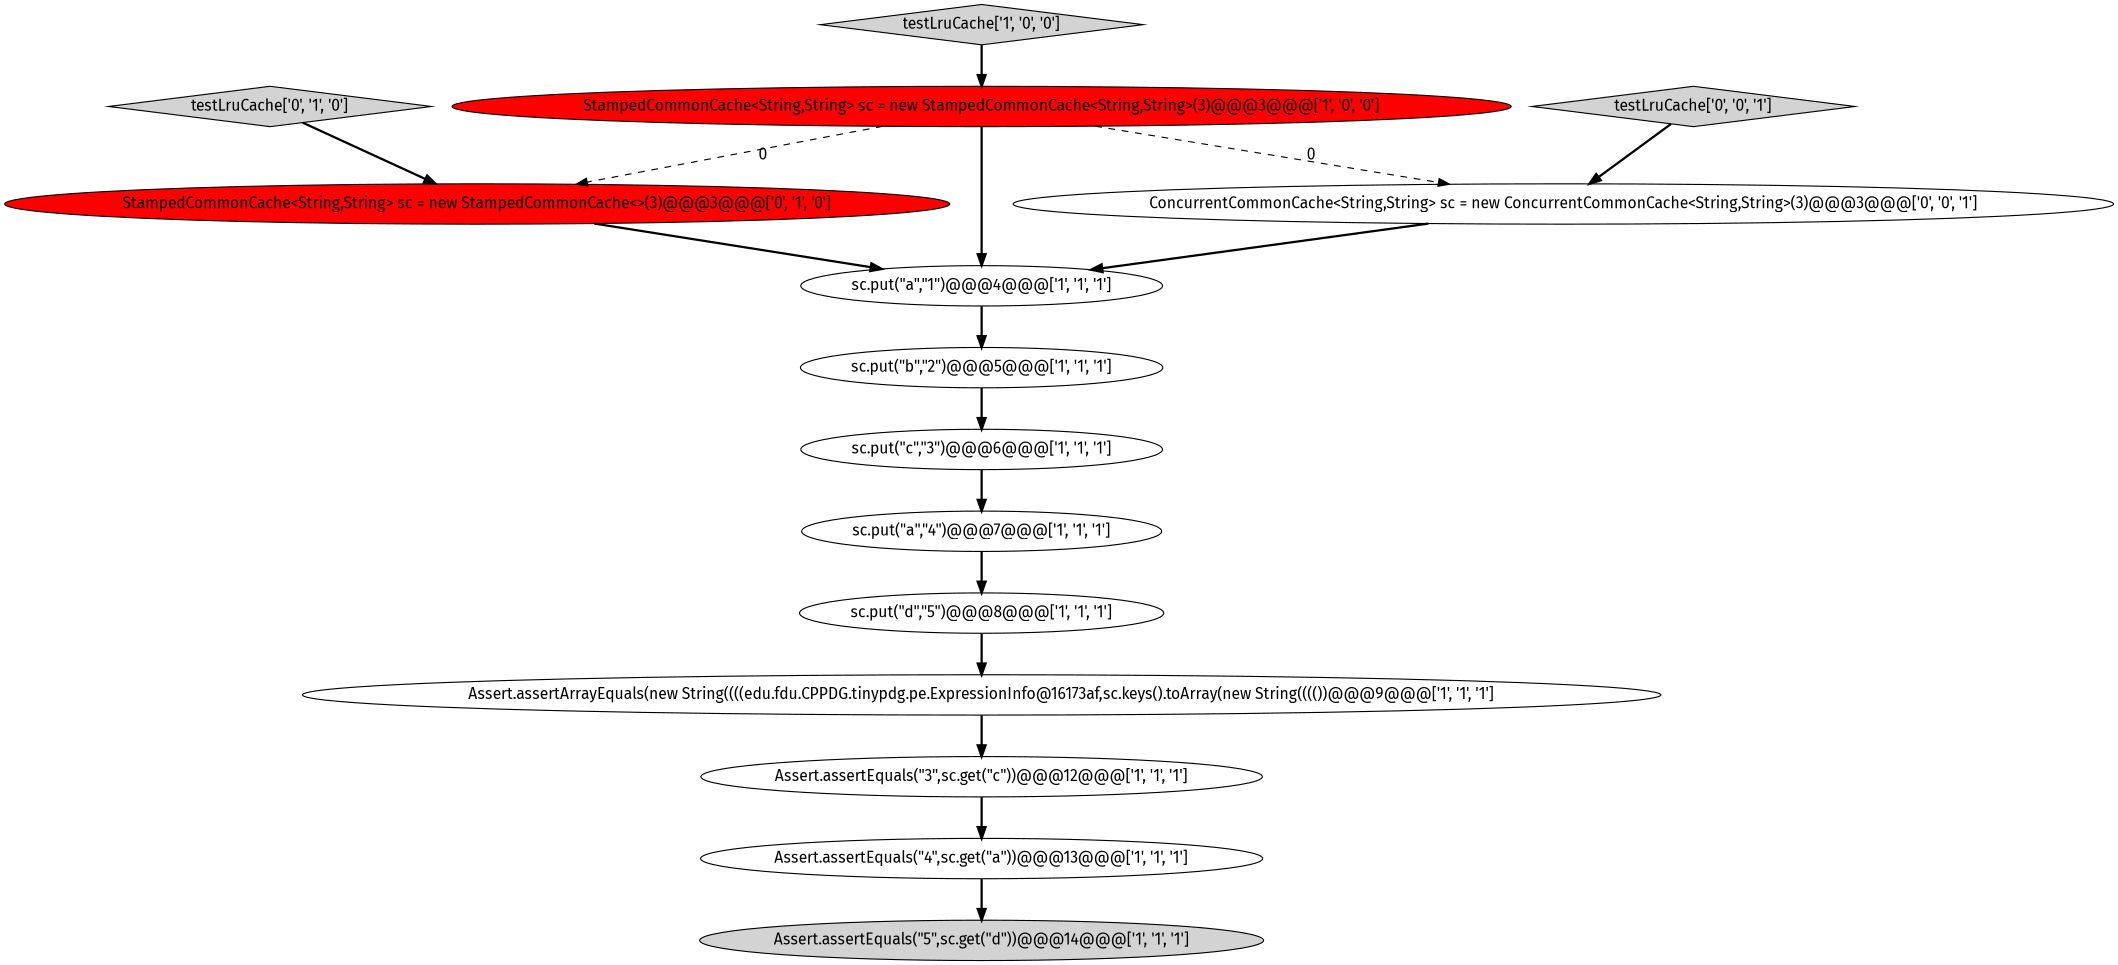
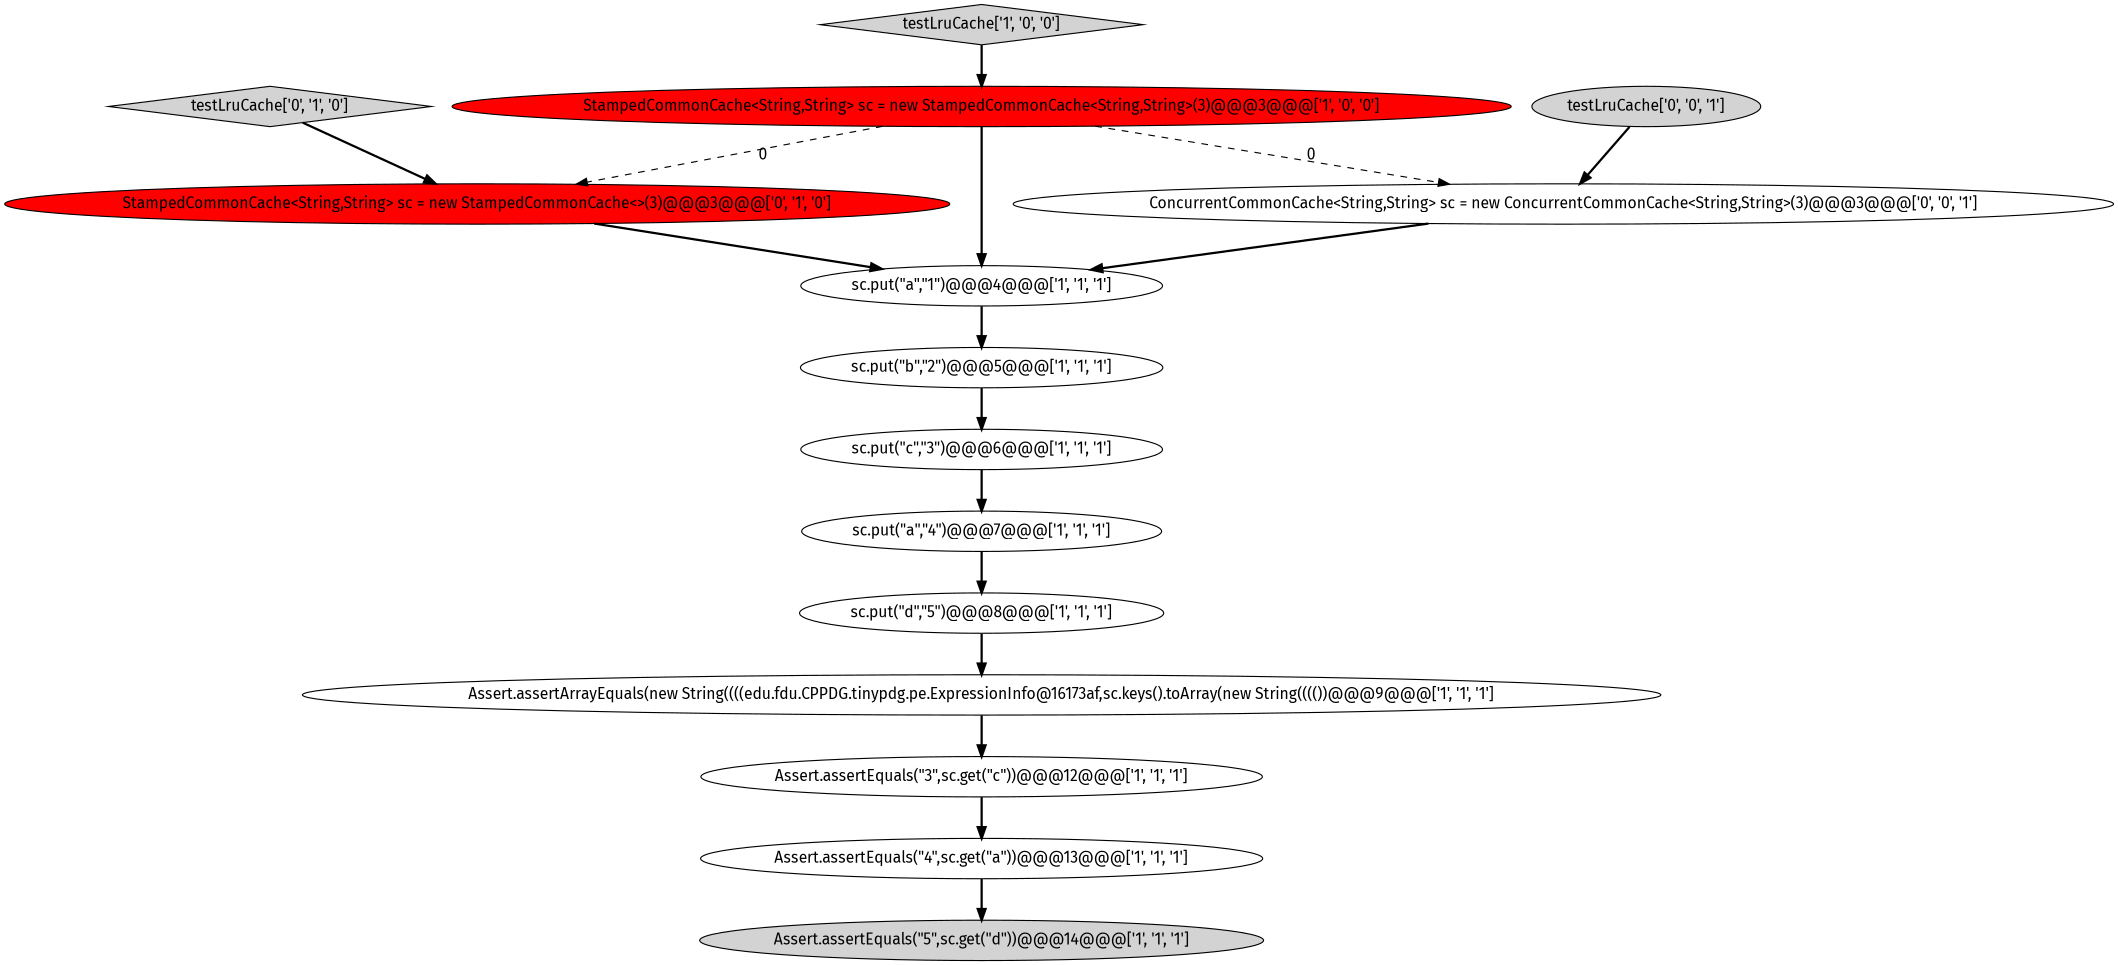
node "testLruCache['0', '0', '1']": shape diamond -> ellipse
